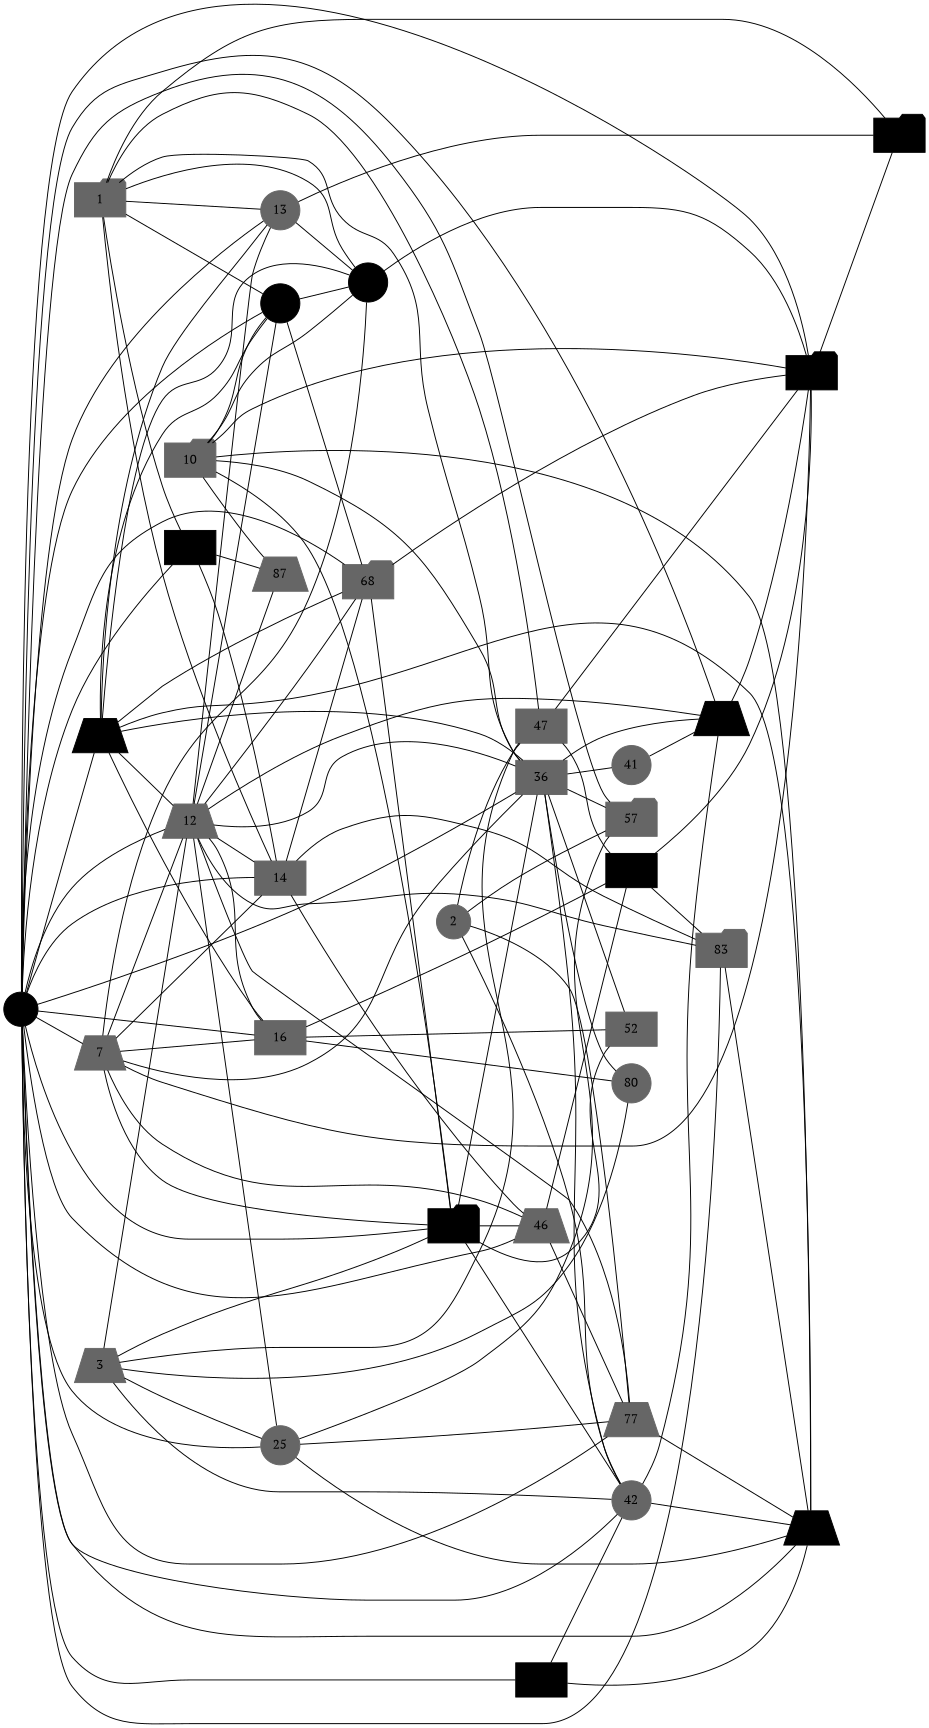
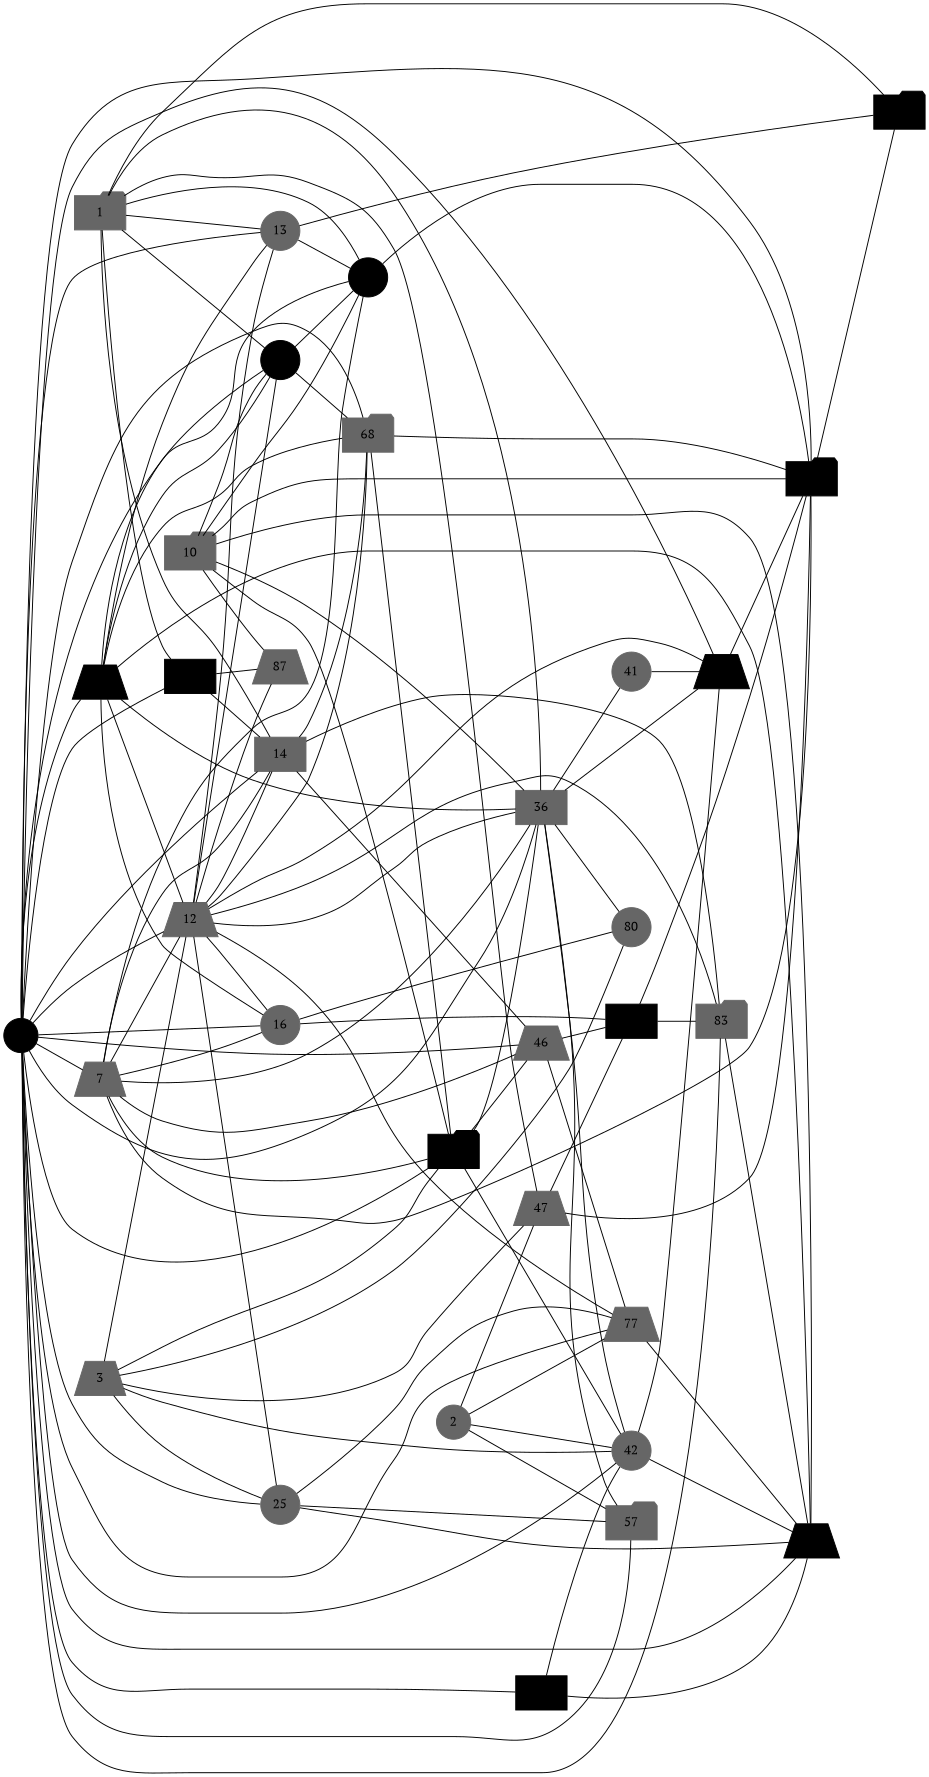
node "47": shape box -> trapezium
node "52": removed
node "16": shape box -> circle
